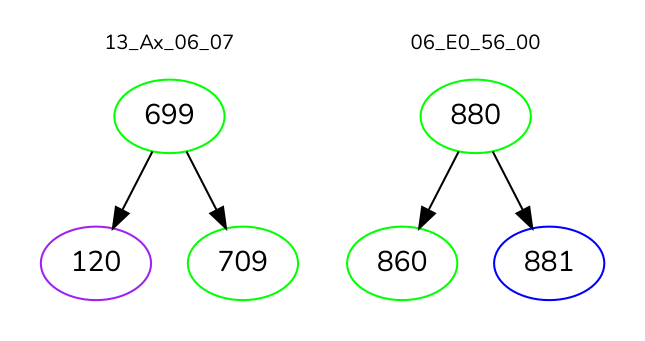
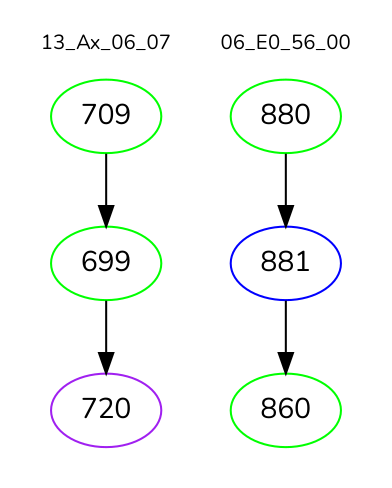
edge "699" -> "709": reversed
edge "880" -> "860": now "881" -> "860"
node "120": label "120" -> "720"
